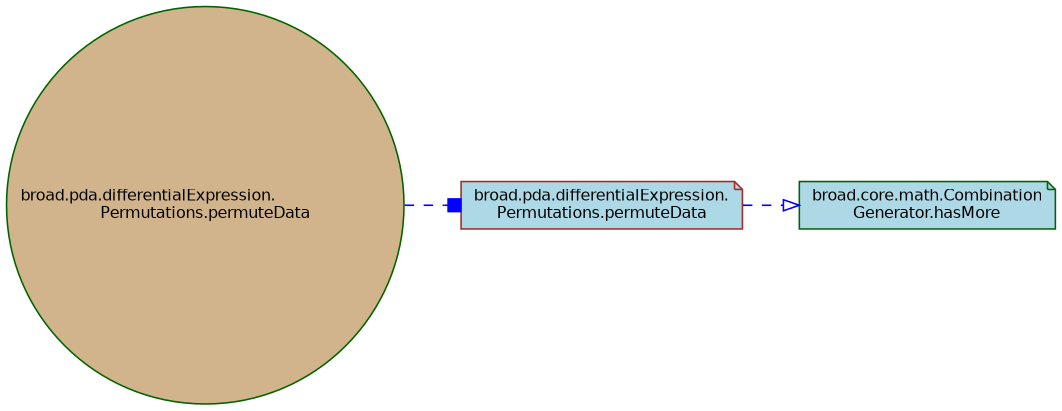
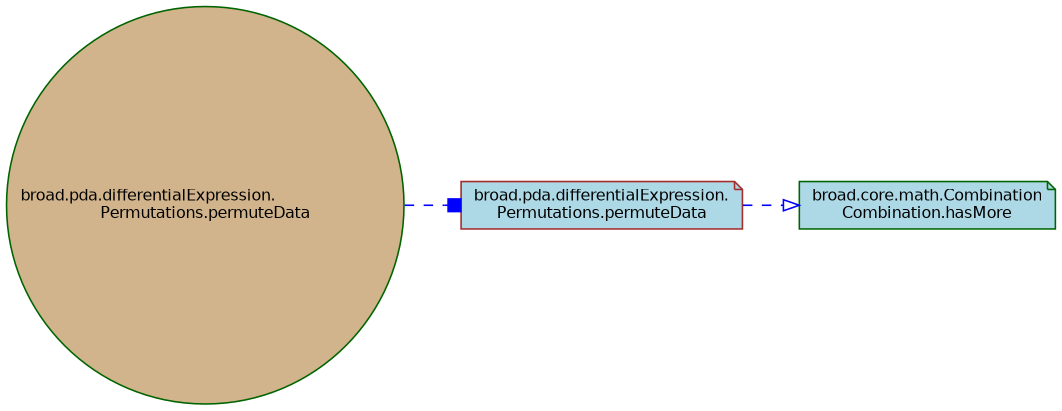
node "broad.core.math.Combination Generator.hasMore": label "broad.core.math.Combination Generator.hasMore" -> "broad.core.math.Combination Combination.hasMore"
